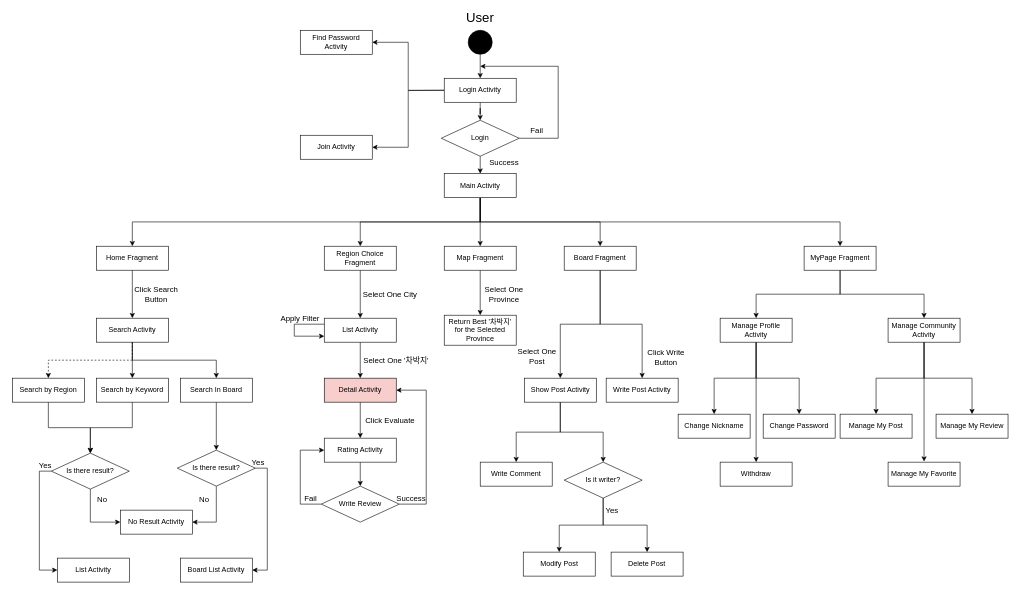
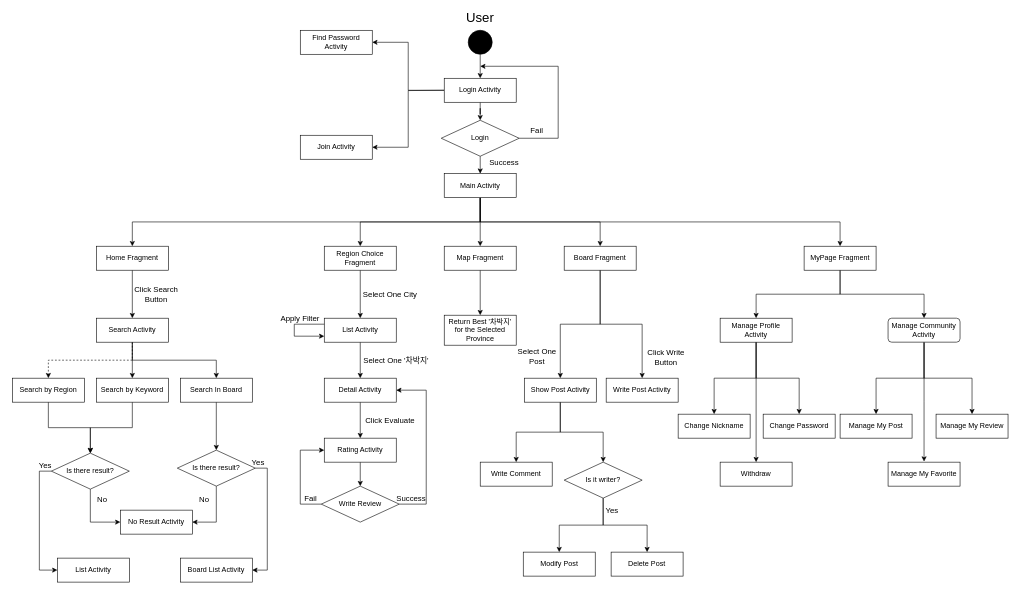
node "Select One Province": removed
node "Manage Community Activity": shape rectangle -> rounded rectangle
node "Detail Activity": fillcolor #f8cecc -> #ffffff
